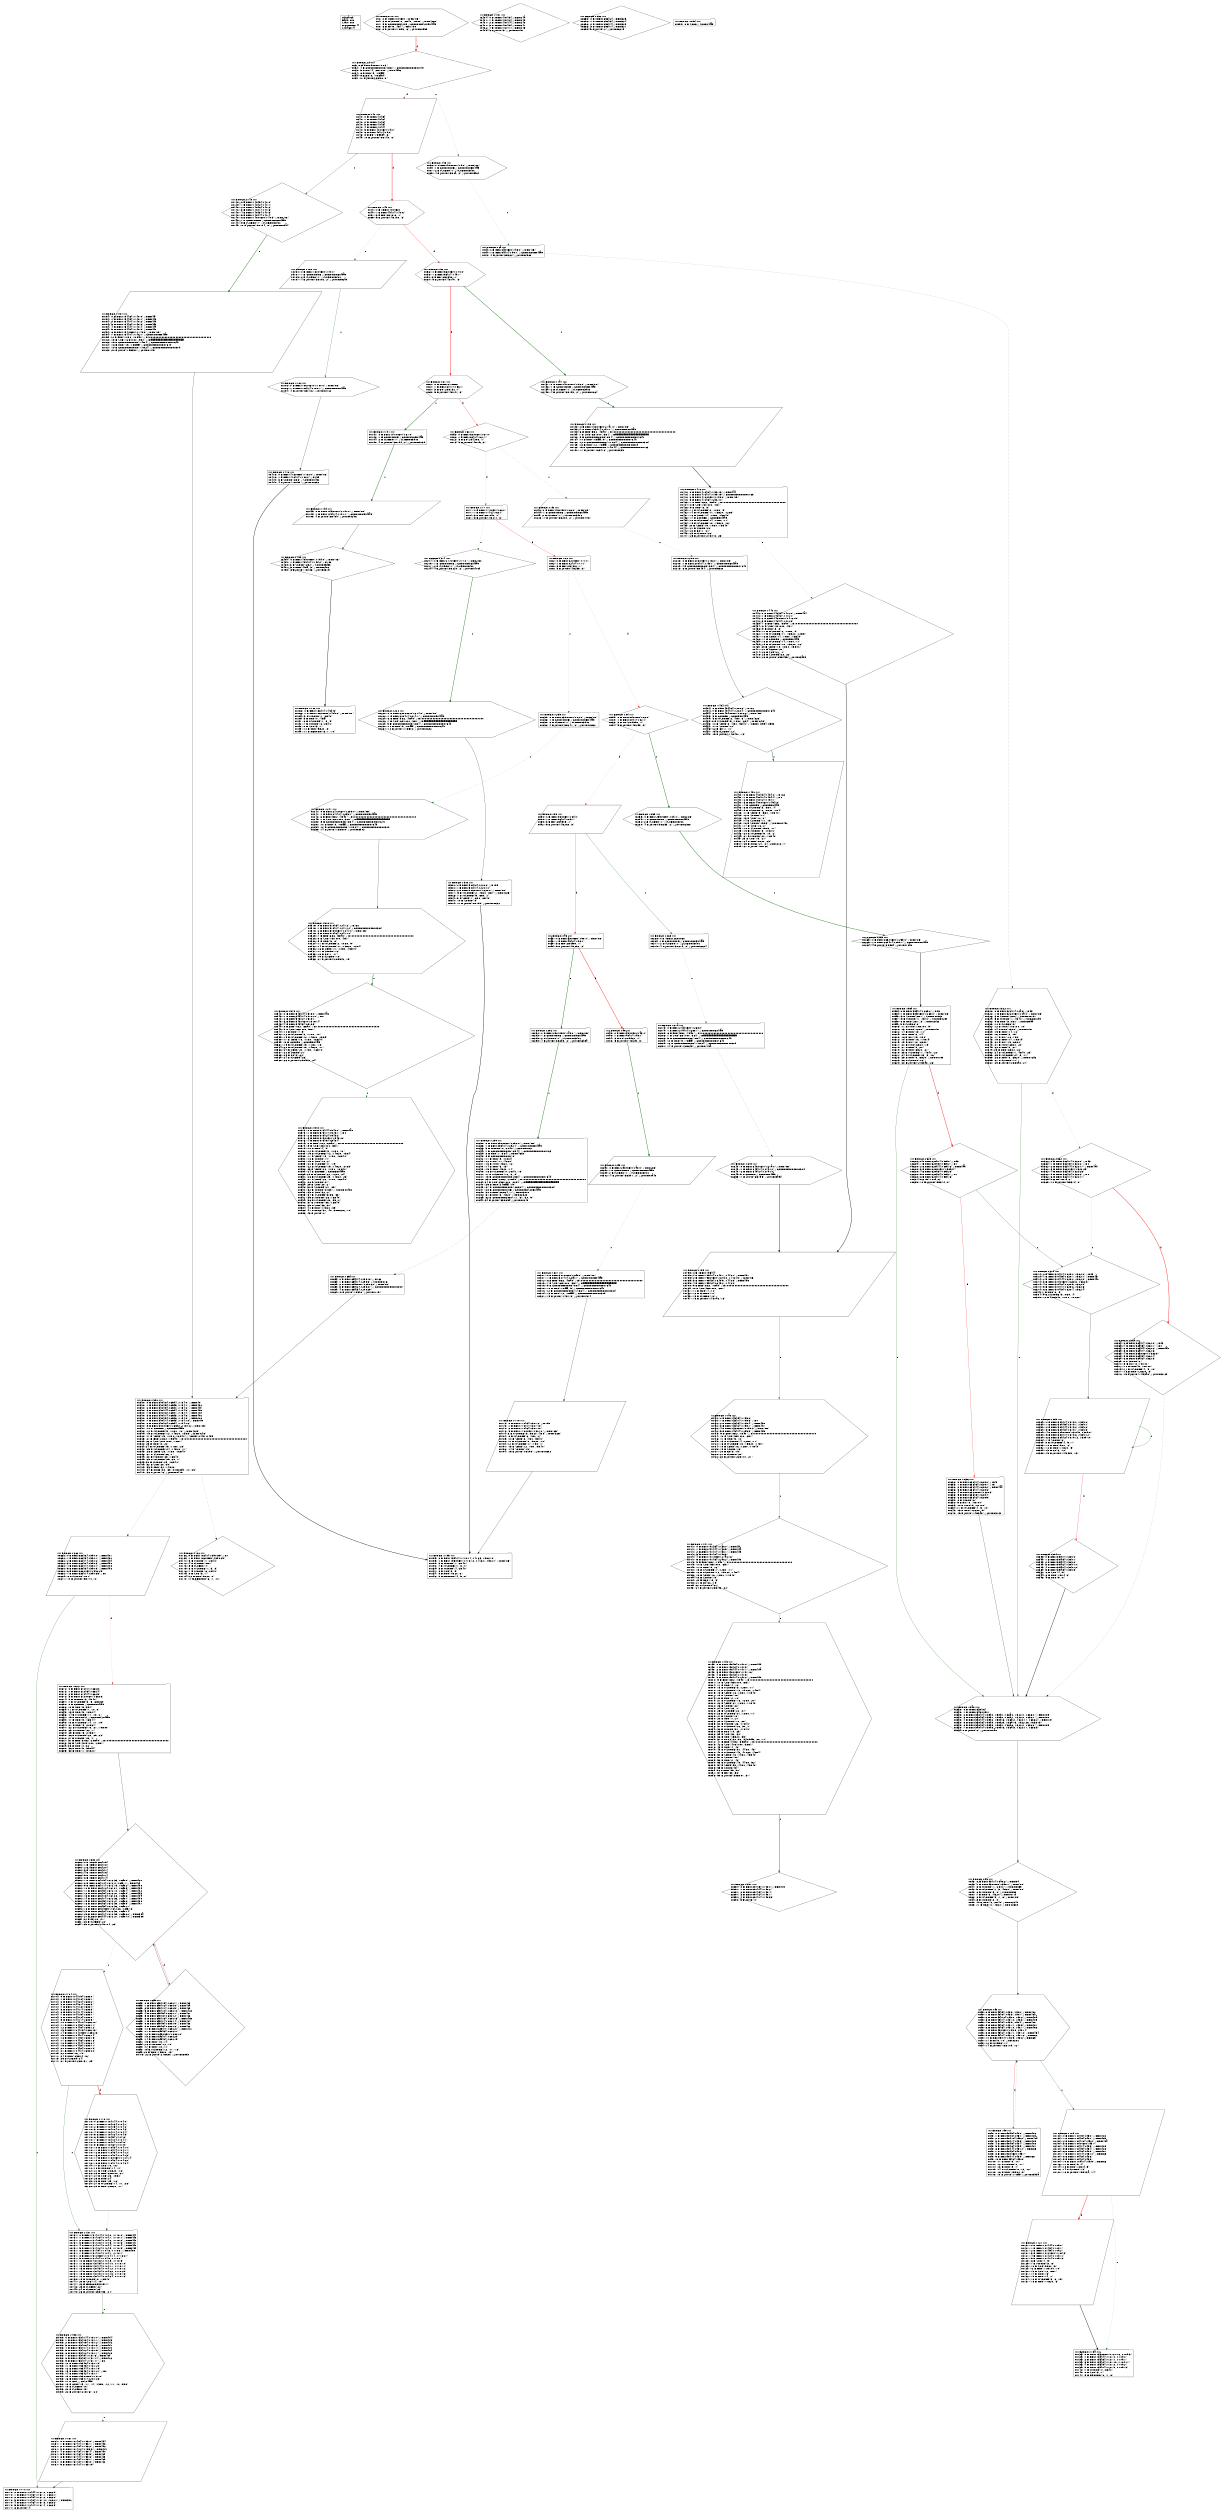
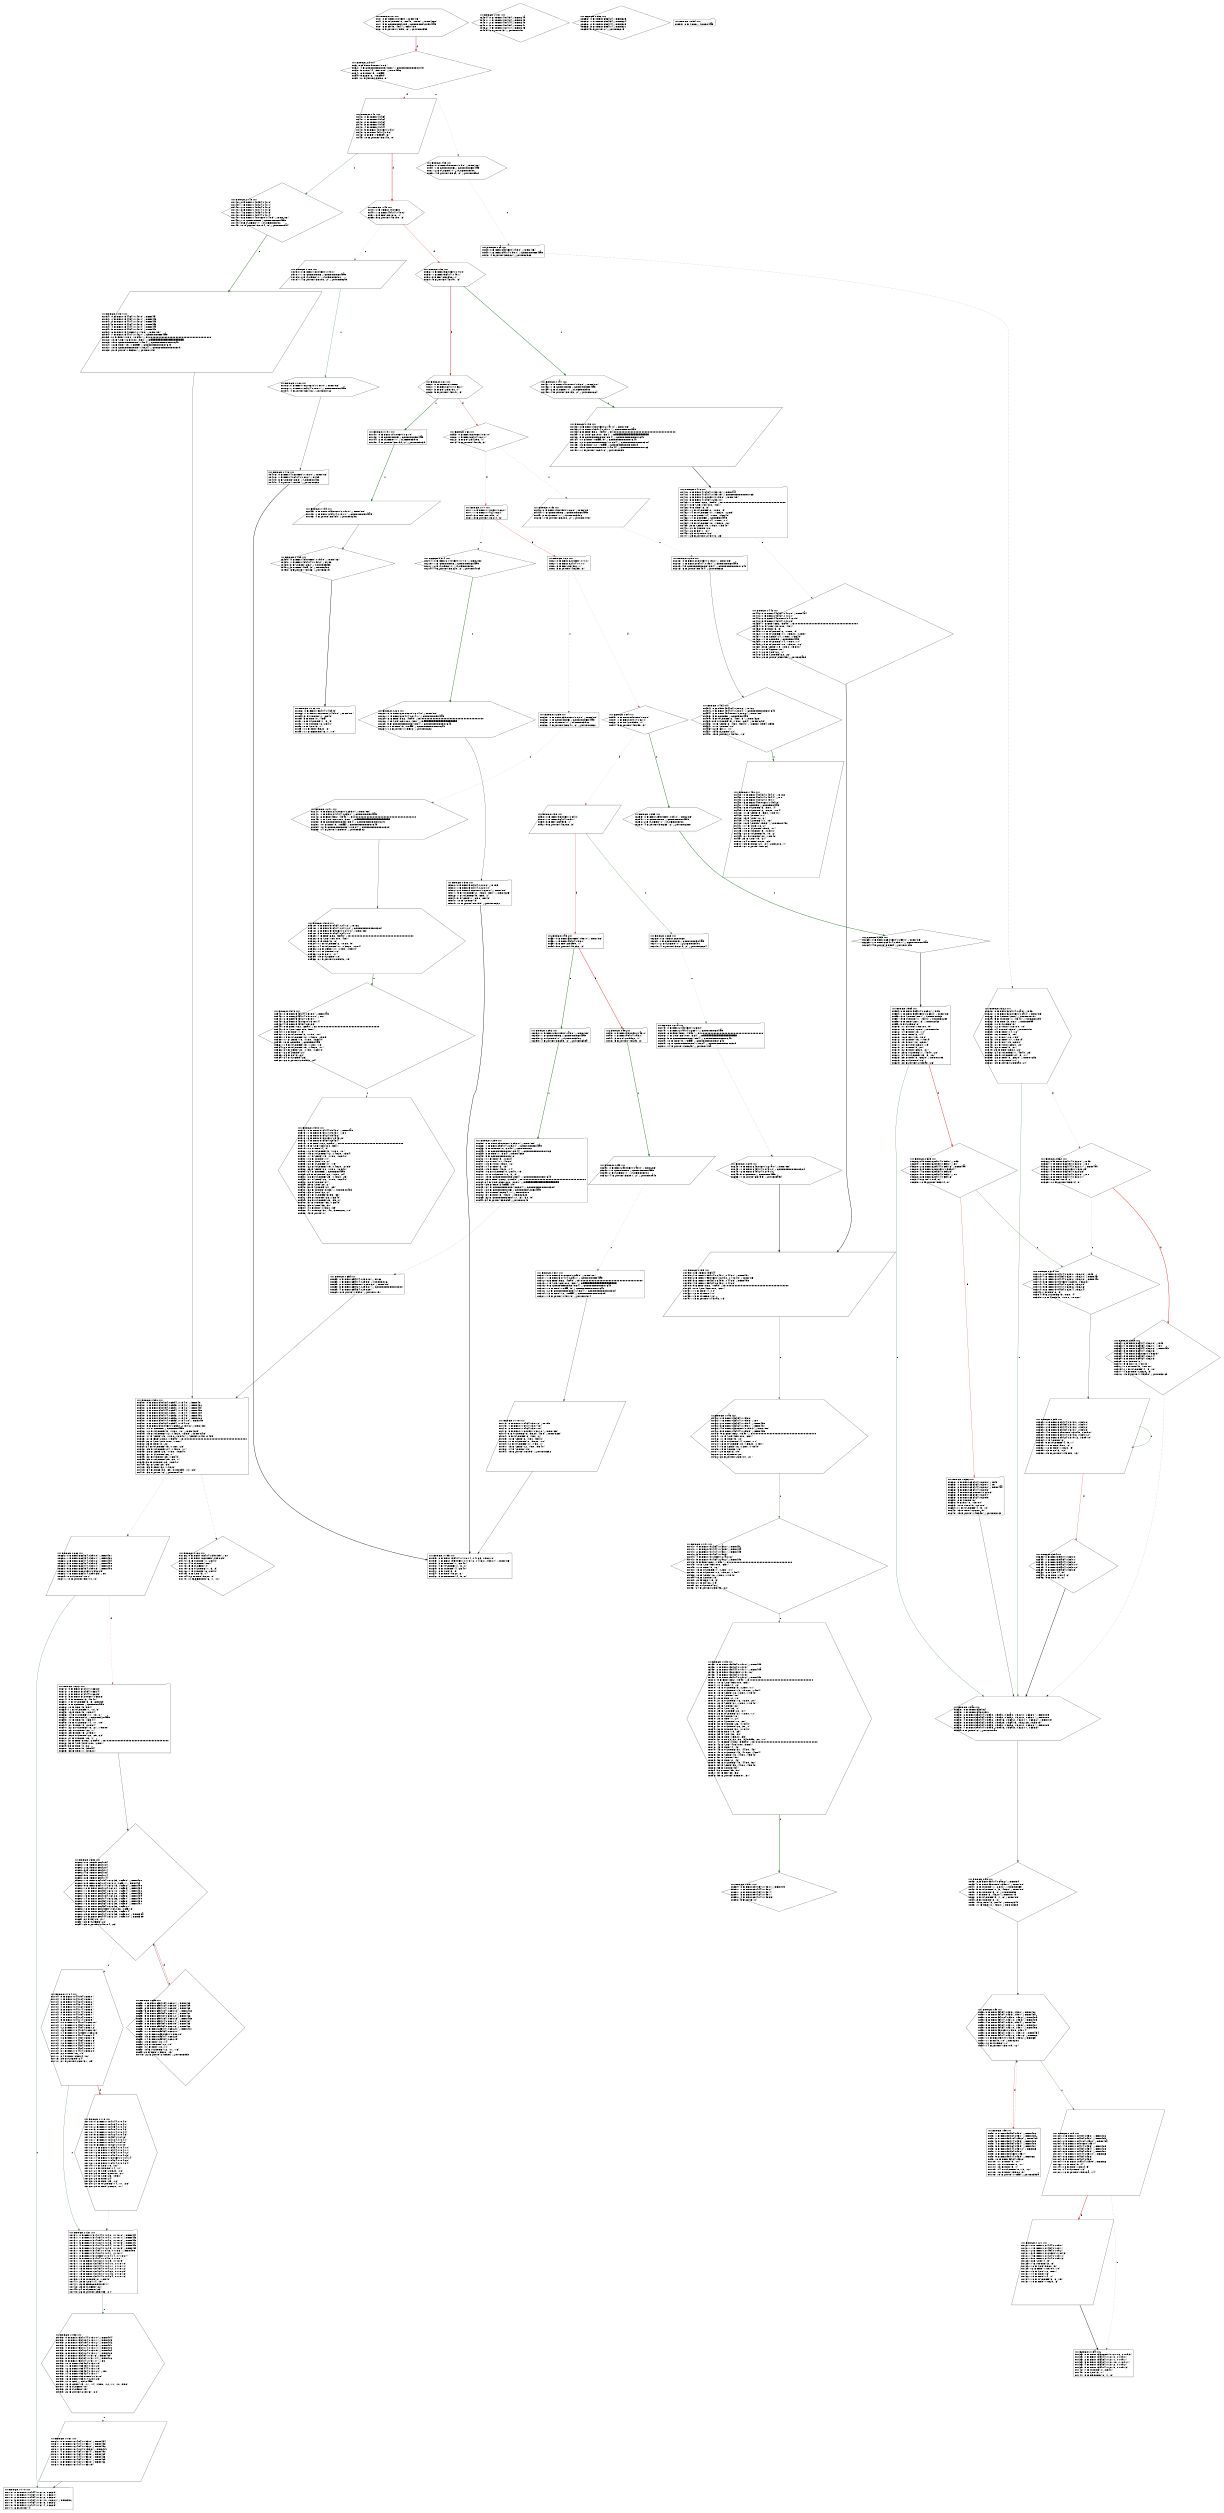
node "_dispatch": removed
